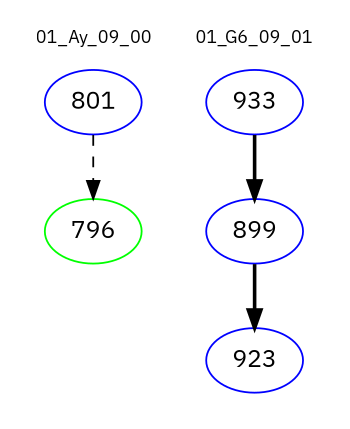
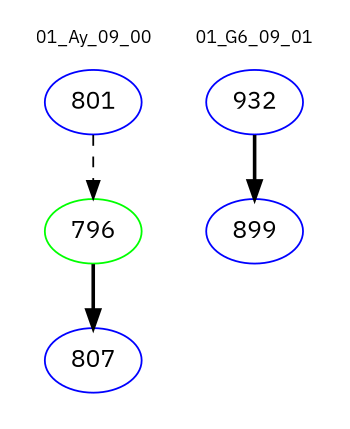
node "933": label "933" -> "932"
node "807": added
node "923": removed
